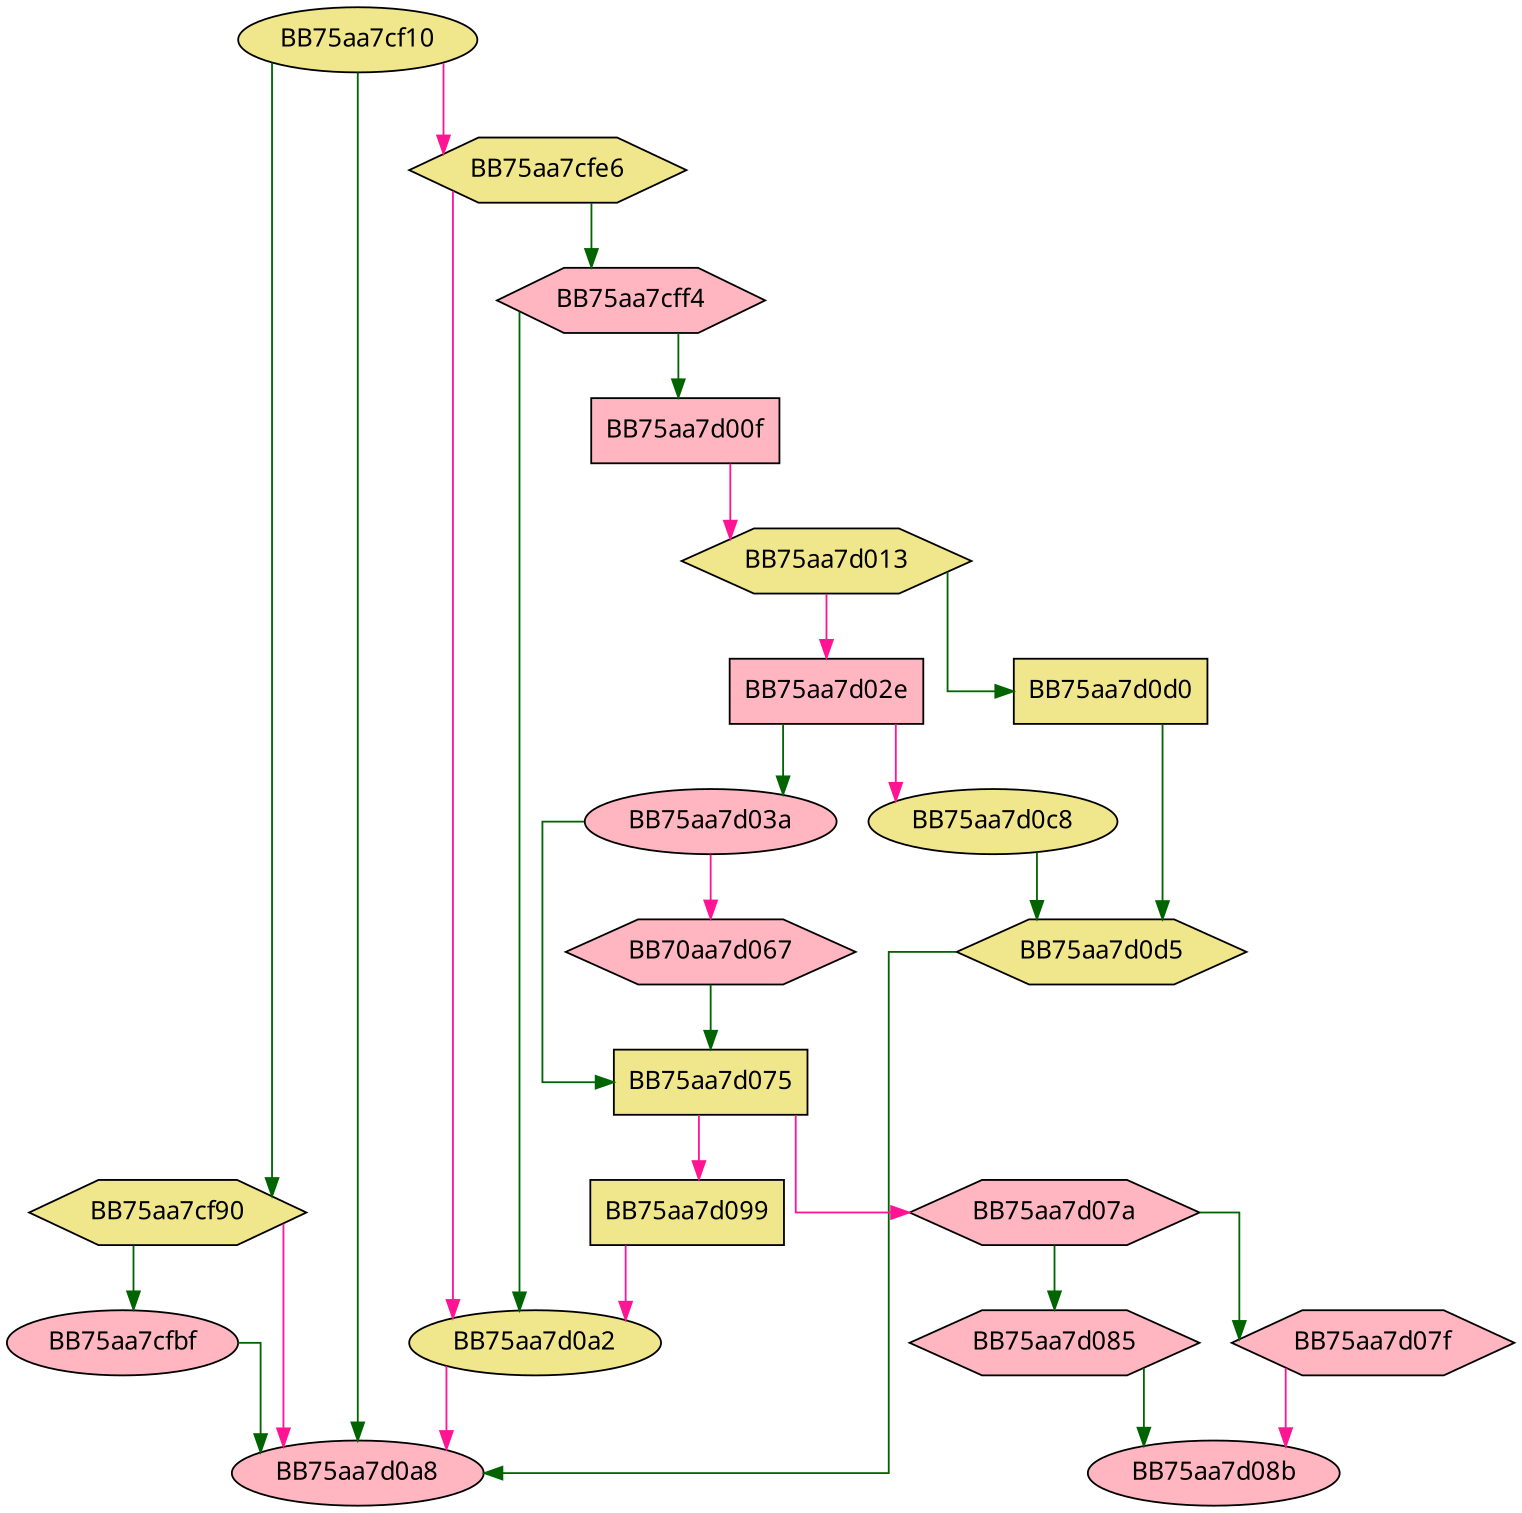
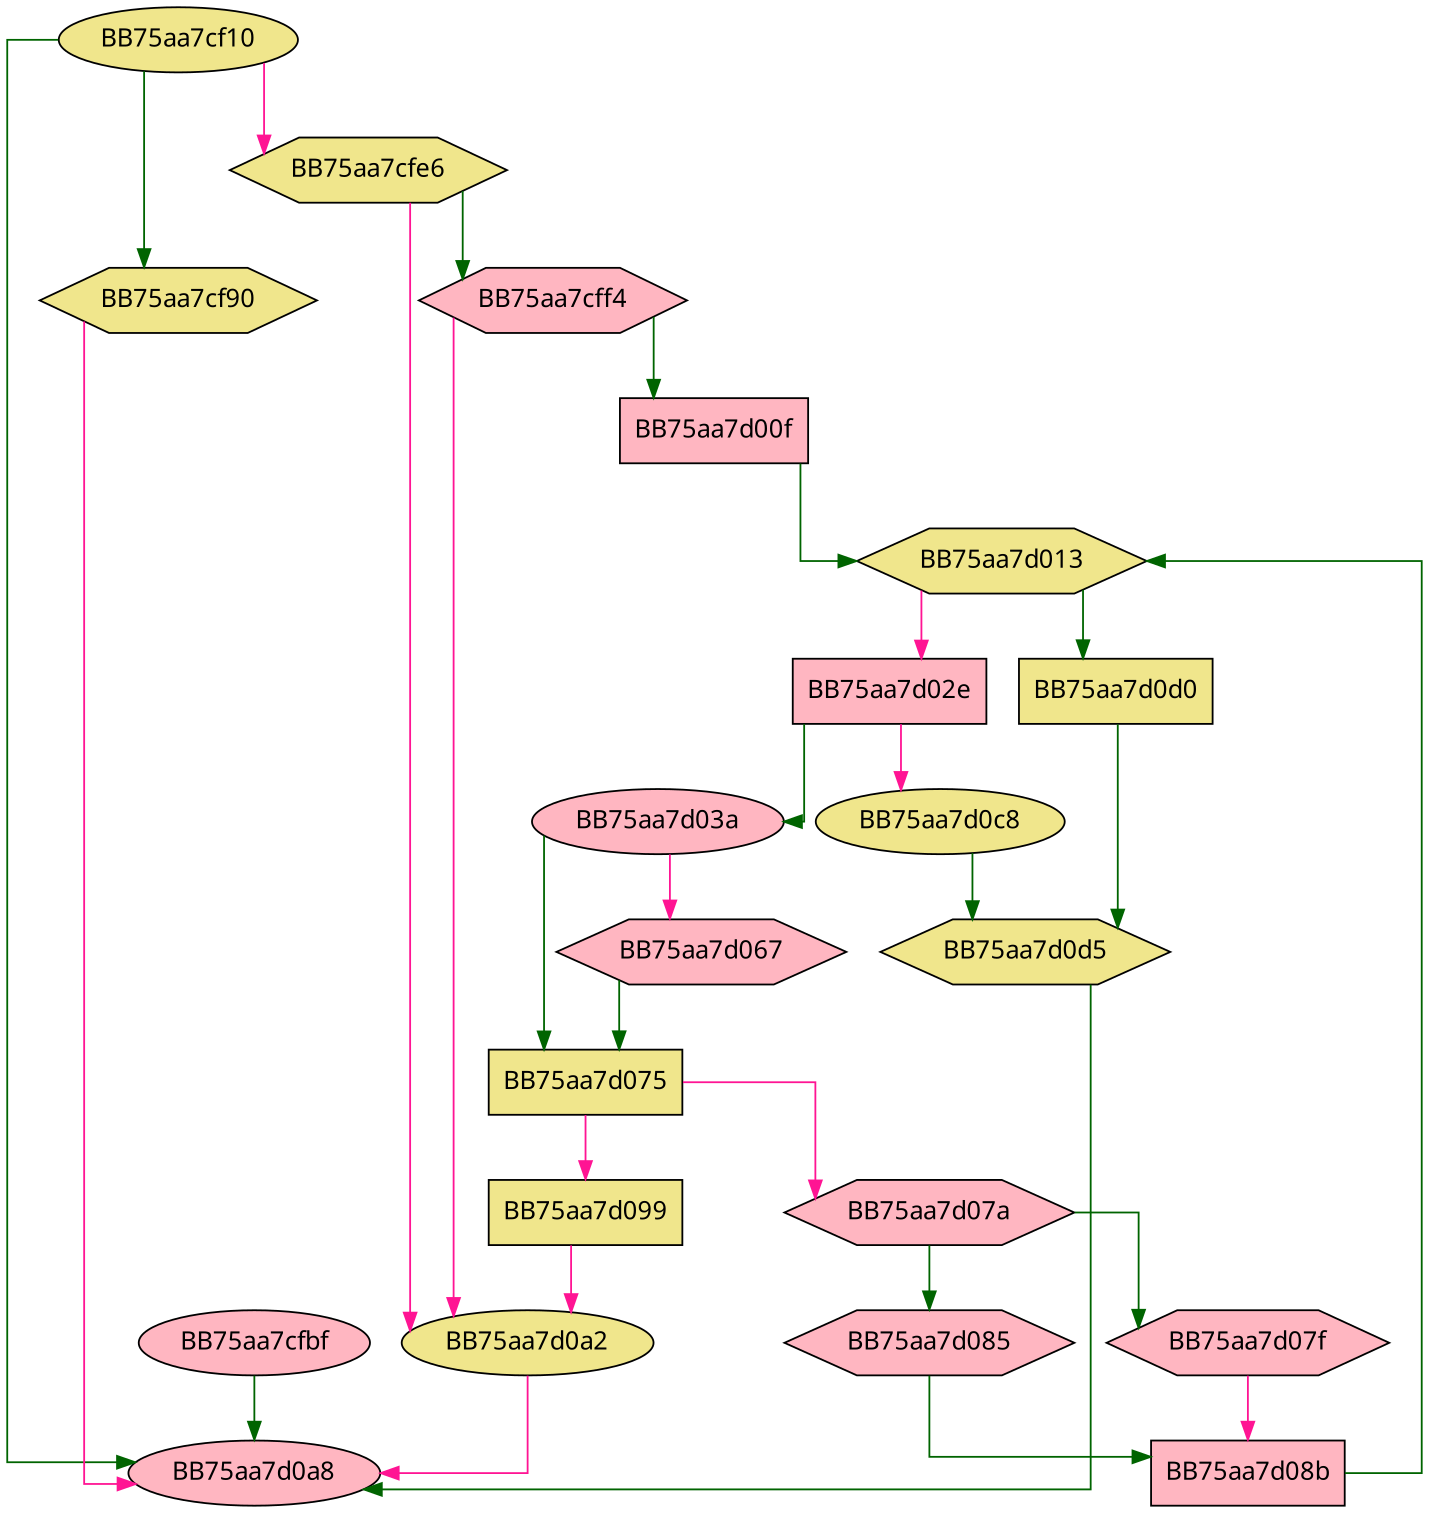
edge "BB75aa7d00f" -> "BB75aa7d013": color deeppink -> darkgreen
edge "BB75aa7cff4" -> "BB75aa7d0a2": color darkgreen -> deeppink
edge "BB75aa7d08b" -> "BB75aa7d013": added
node "BB70aa7d067": label "BB70aa7d067" -> "BB75aa7d067"
edge "BB75aa7cf90" -> "BB75aa7cfbf": removed
node "BB75aa7d08b": shape ellipse -> box
